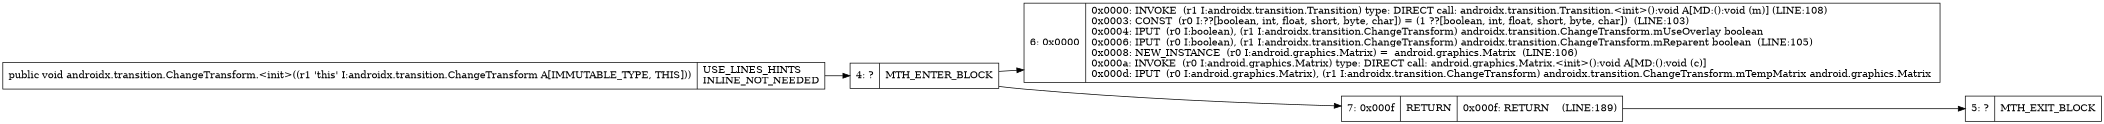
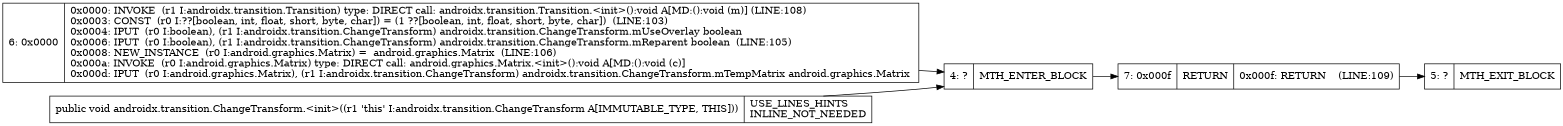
edge "4: ?" -> "6: 0x0000": reversed
node "7: 0x000f": text "0x000f: RETURN    (LINE:189)" -> "0x000f: RETURN    (LINE:109)"
